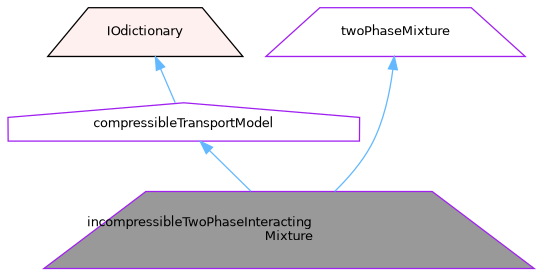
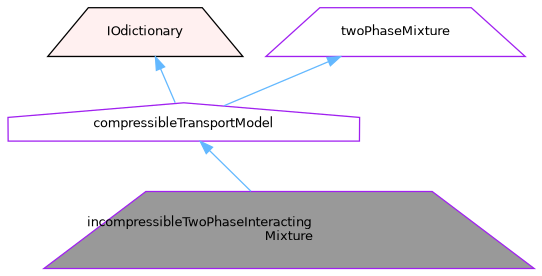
edge "incompressibleTwoPhaseInteracting Mixture" -> "twoPhaseMixture": now "compressibleTransportModel" -> "twoPhaseMixture"
